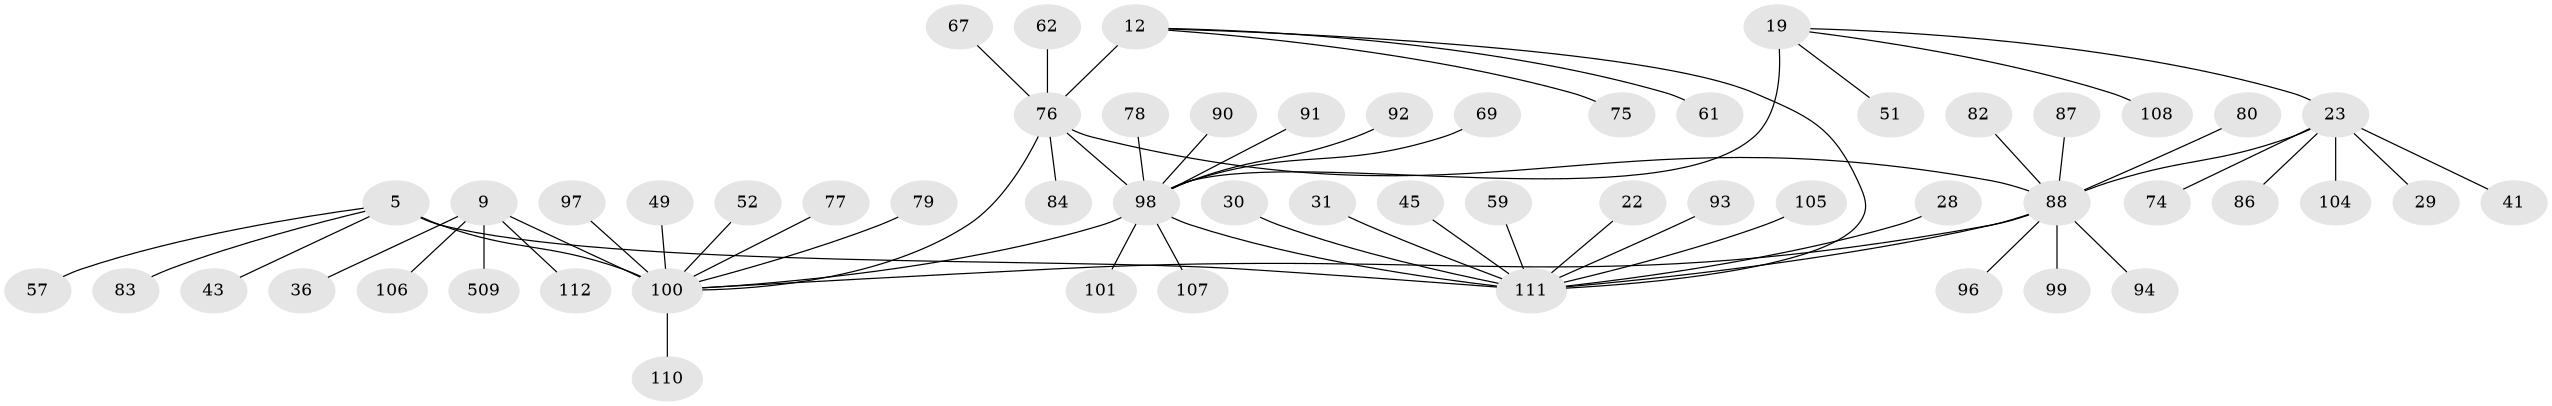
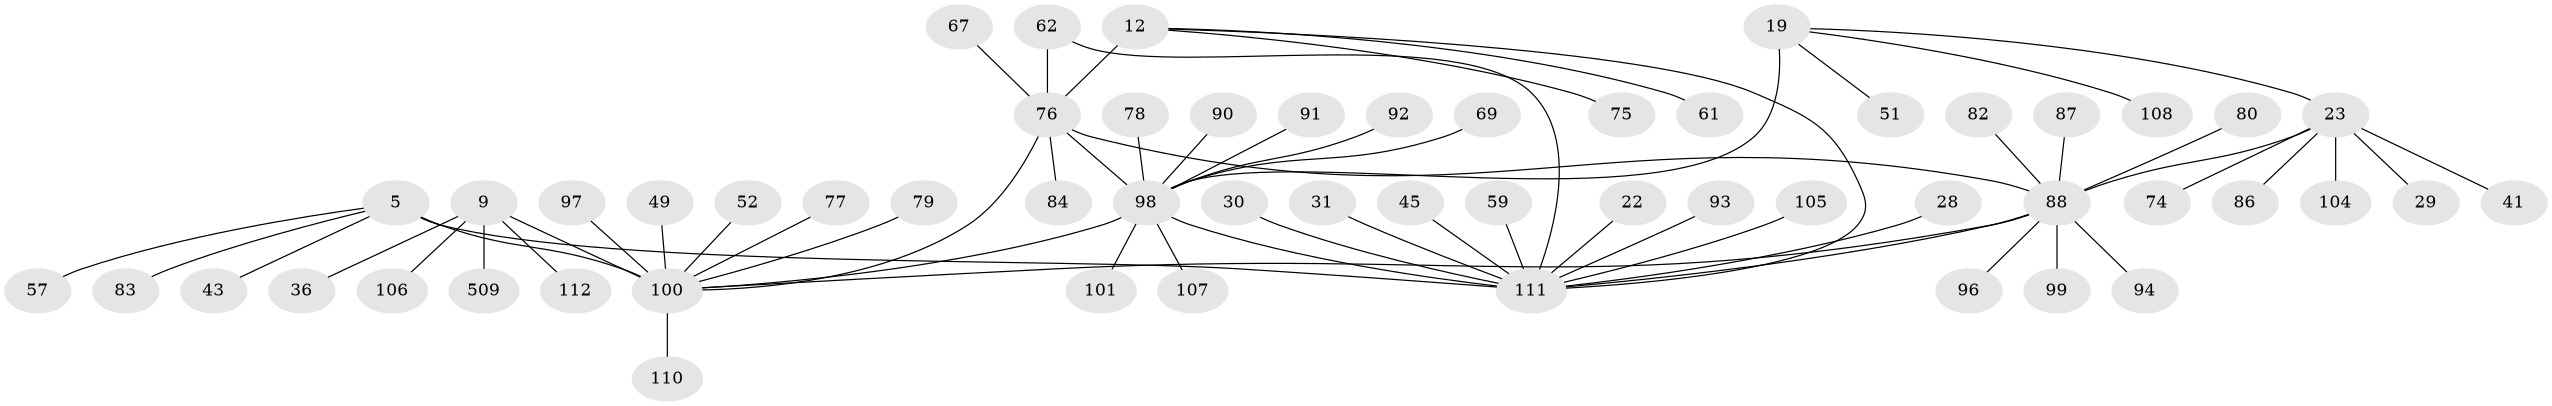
edge "62" -- "111": added
